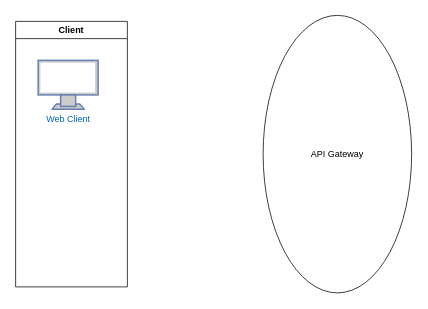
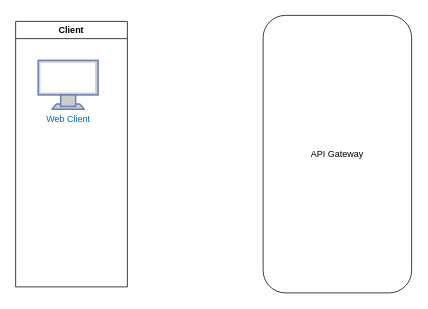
node "API Gateway": shape ellipse -> rounded rectangle
